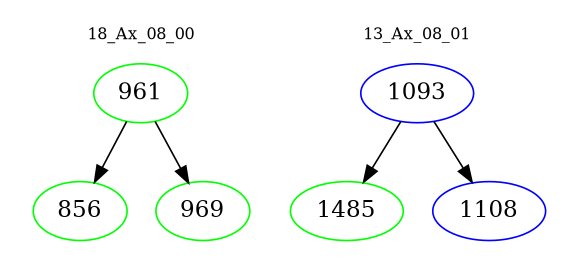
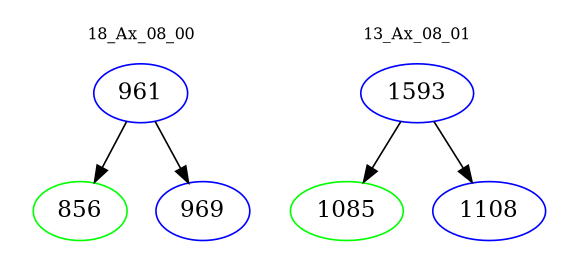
node "961": color green -> blue
node "1093": label "1093" -> "1593"
node "969": color green -> blue
node "1485": label "1485" -> "1085"
